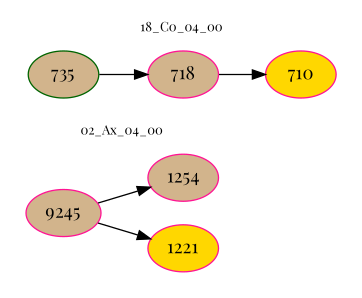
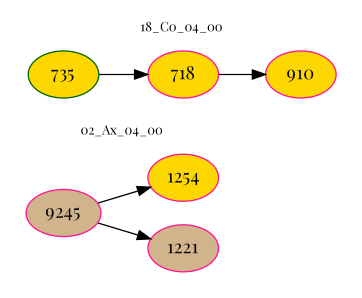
node "735": fillcolor tan -> gold
node "718": fillcolor tan -> gold
node "710": label "710" -> "910"
node "1254": fillcolor tan -> gold
node "1221": fillcolor gold -> tan
